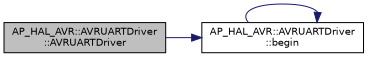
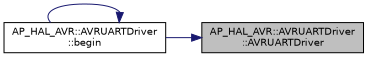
edge "AP_HAL_AVR::AVRUARTDriver ::AVRUARTDriver" -> "AP_HAL_AVR::AVRUARTDriver ::begin": reversed
